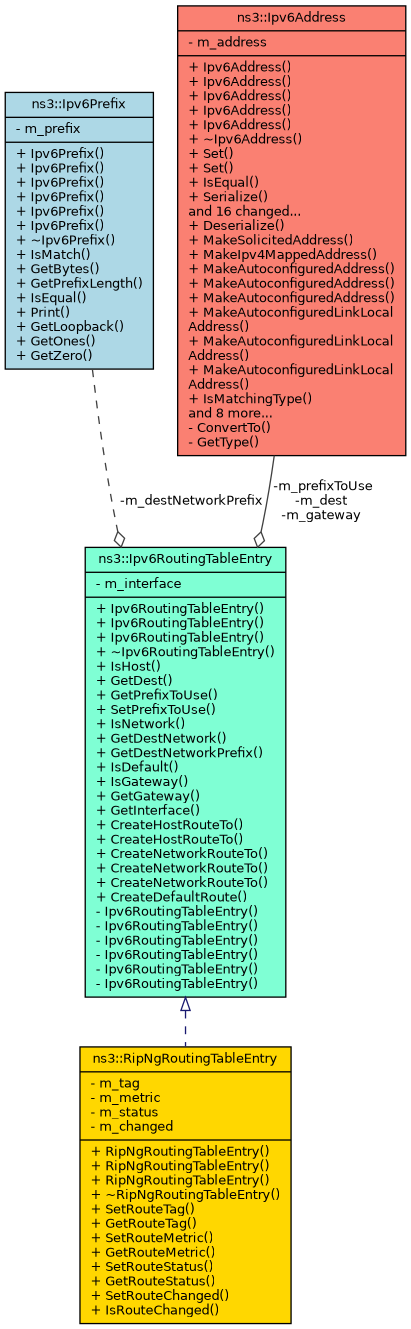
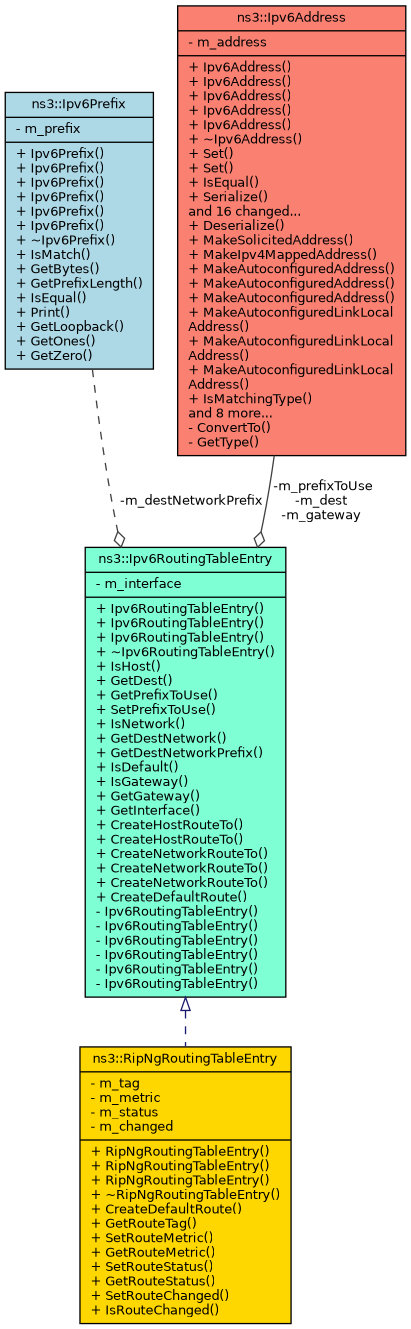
node "ns3::RipNgRoutingTableEntry": text "+ SetRouteTag()" -> "+ CreateDefaultRoute()"
